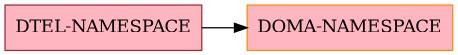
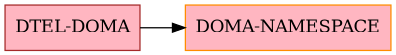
node "DTEL-NAMESPACE": label "DTEL-NAMESPACE" -> "DTEL-DOMA"
